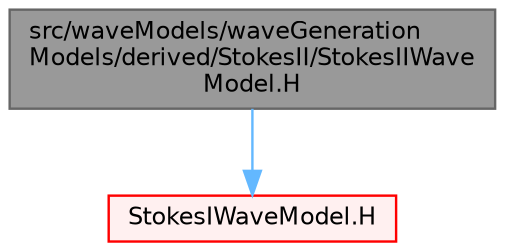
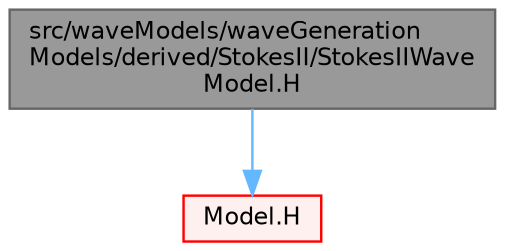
node "StokesIWaveModel.H": label "StokesIWaveModel.H" -> "Model.H"
